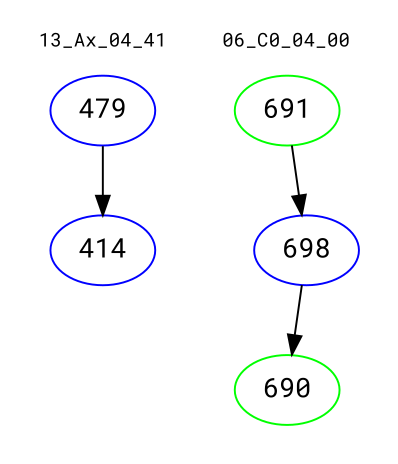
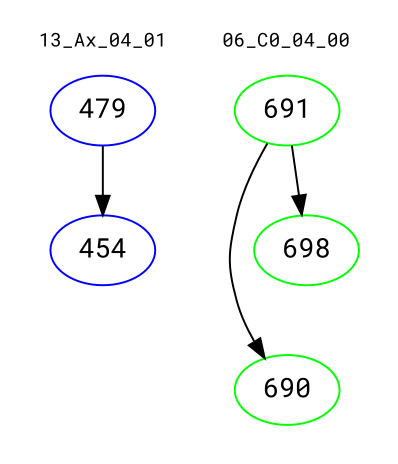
cluster "13_Ax_04_41": label "13_Ax_04_41" -> "13_Ax_04_01"
node "414": label "414" -> "454"
node "698": color blue -> green
edge "698" -> "690": now "691" -> "690"
